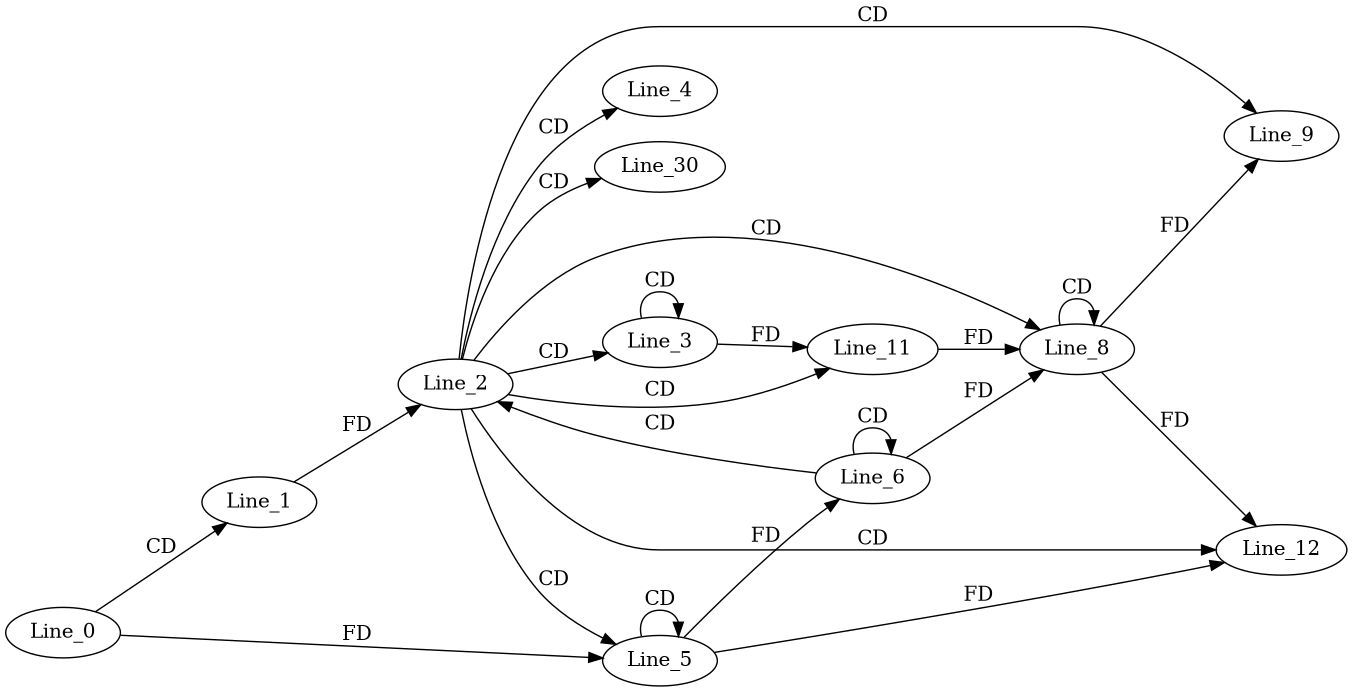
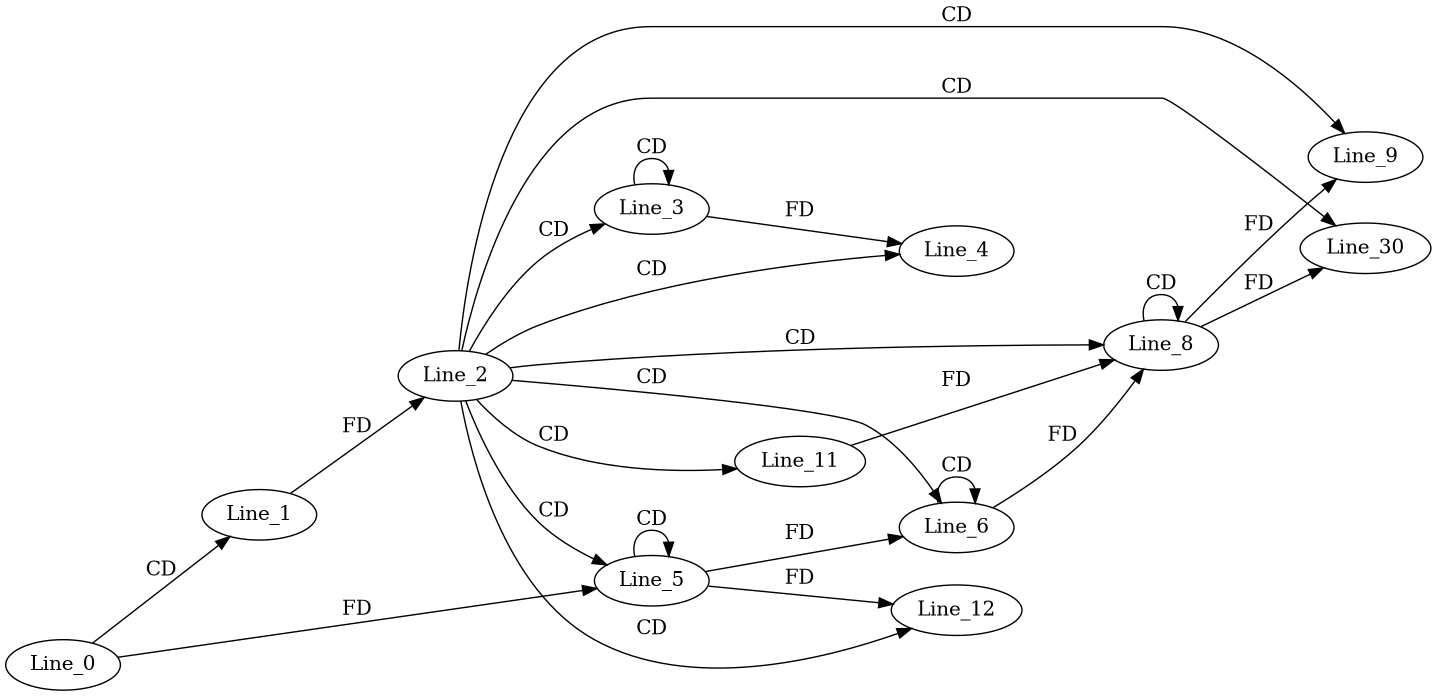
edge "Line_3" -> "Line_11": now "Line_3" -> "Line_4"
edge "Line_8" -> "Line_12": now "Line_8" -> "Line_30"
edge "Line_6" -> "Line_2": reversed
